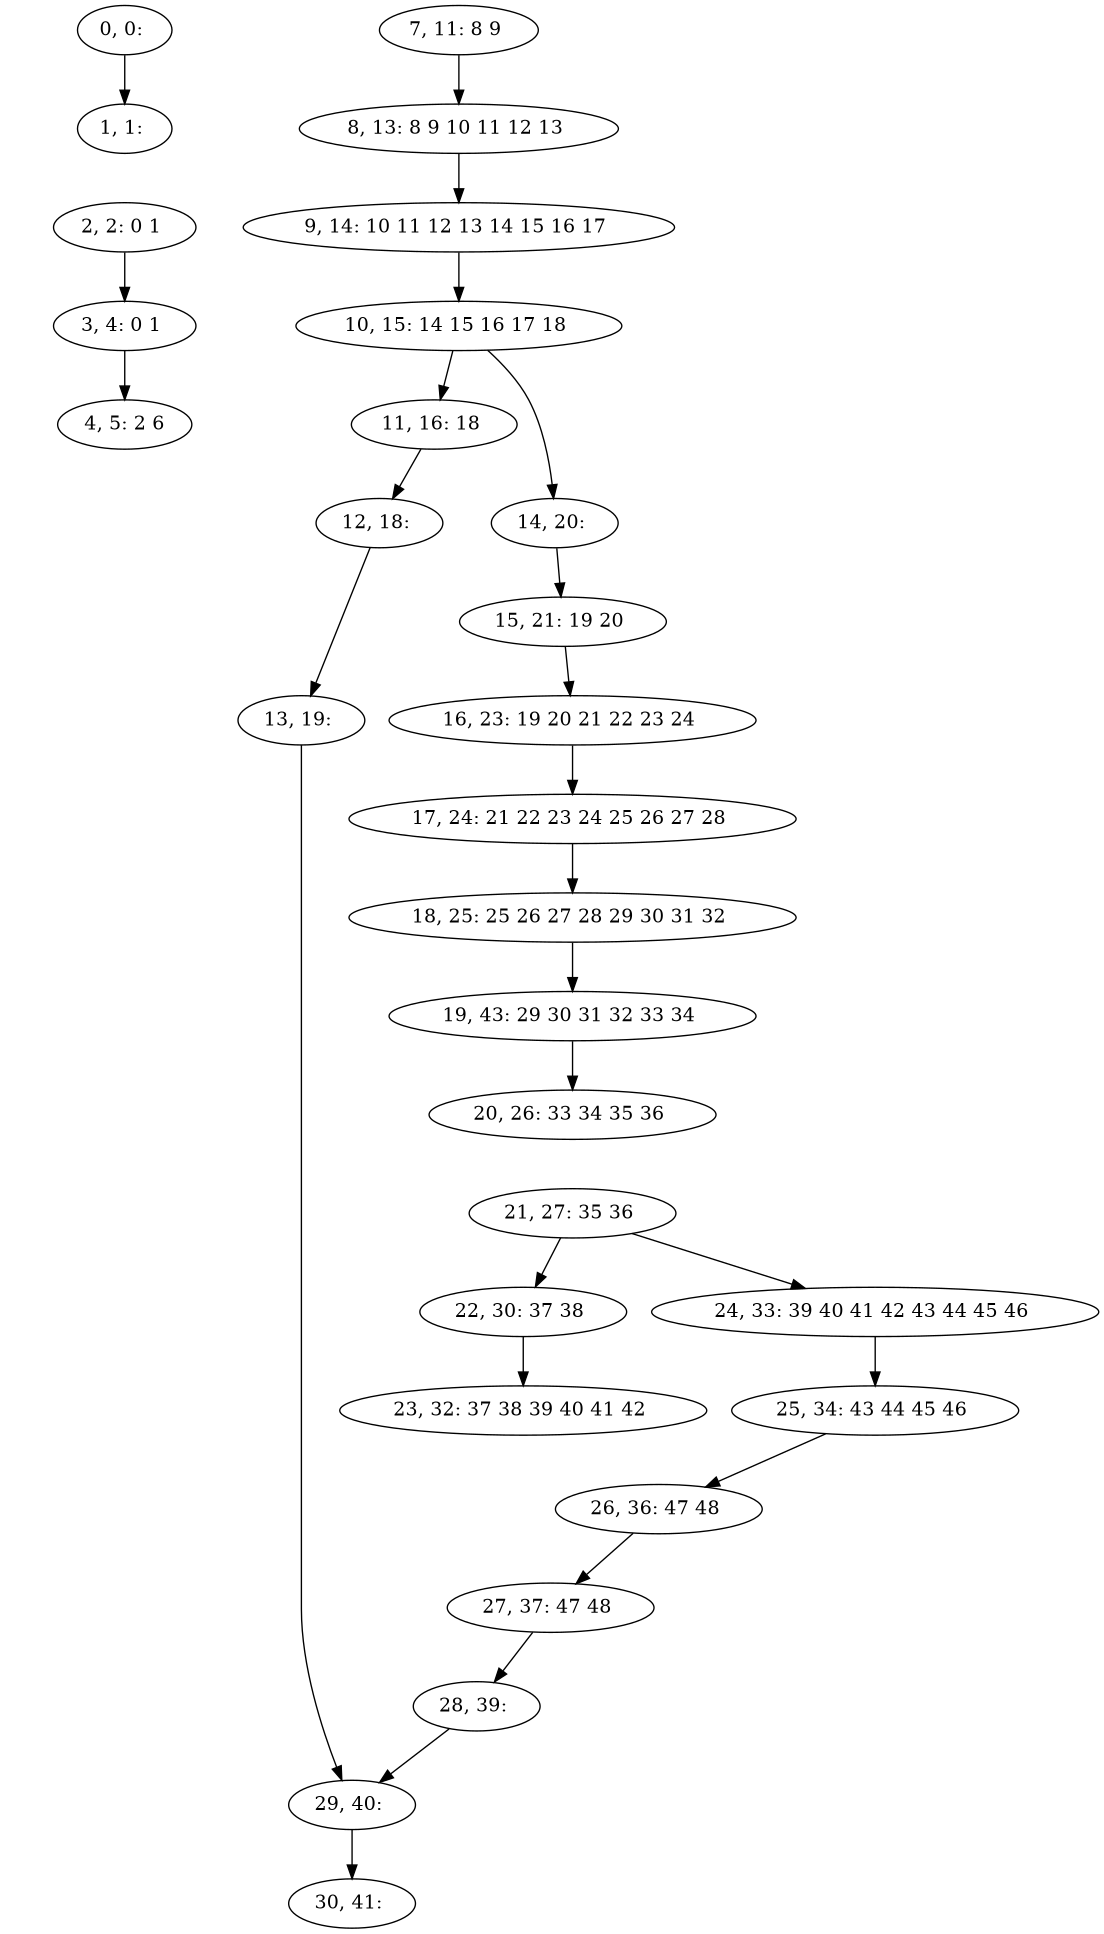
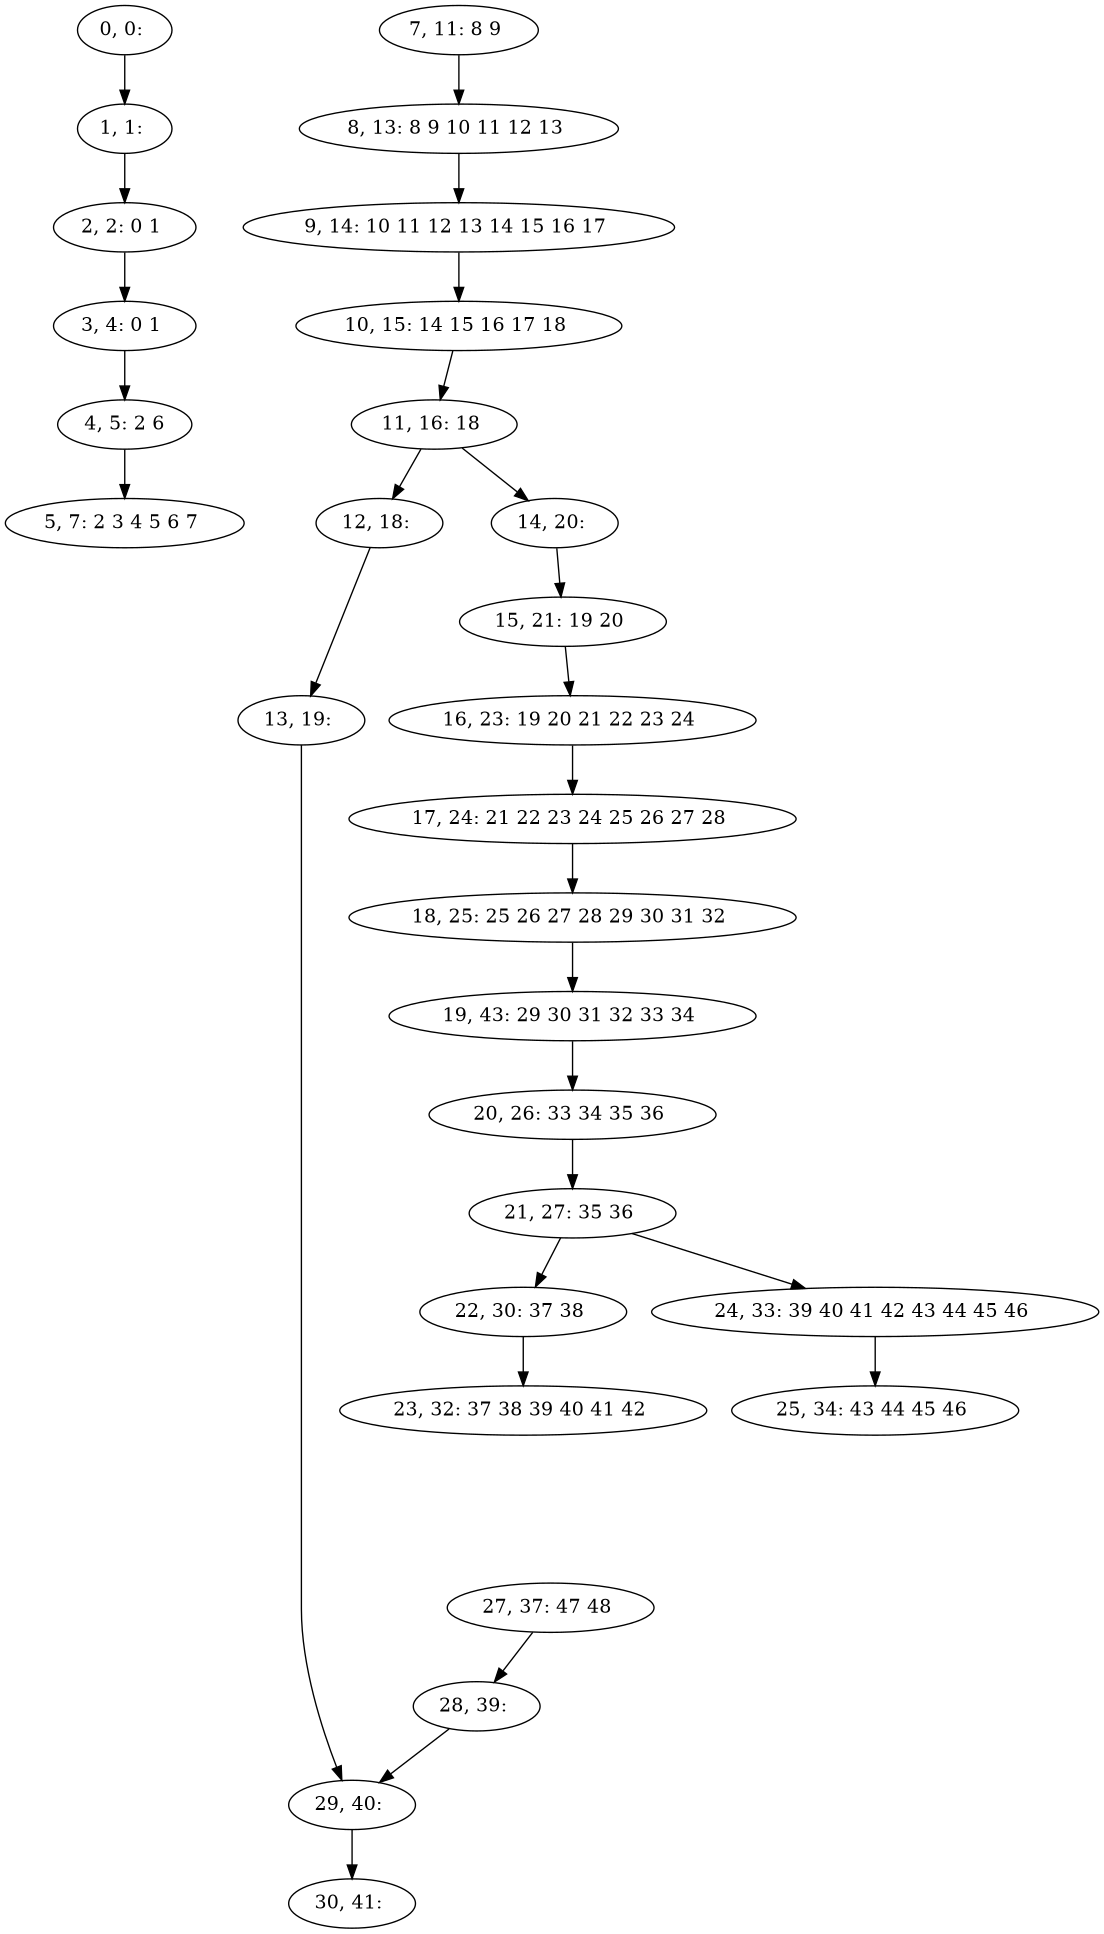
edge "1, 1:" -> "2, 2: 0 1": added
edge "10, 15: 14 15 16 17 18" -> "14, 20:": now "11, 16: 18" -> "14, 20:"
node "5, 7: 2 3 4 5 6 7": added
edge "20, 26: 33 34 35 36" -> "21, 27: 35 36": added
node "26, 36: 47 48": removed
